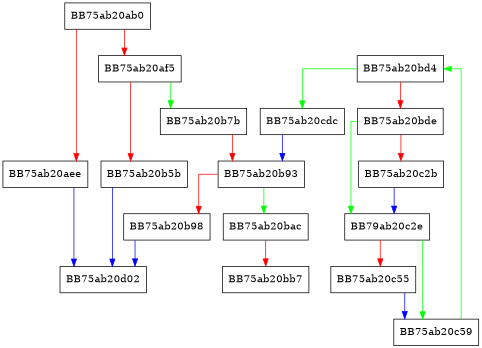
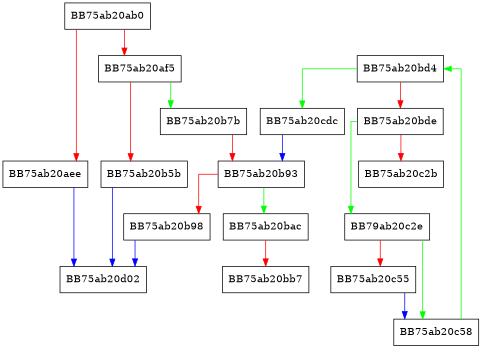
edge "BB75ab20c2b" -> "BB79ab20c2e": removed
node "BB75ab20c59": label "BB75ab20c59" -> "BB75ab20c58"
